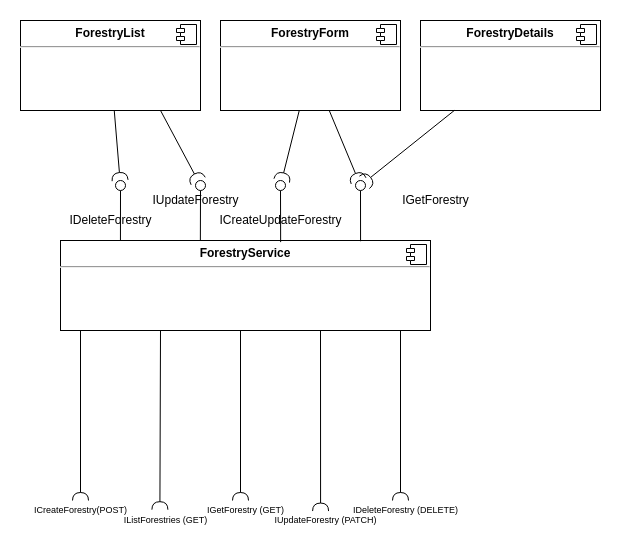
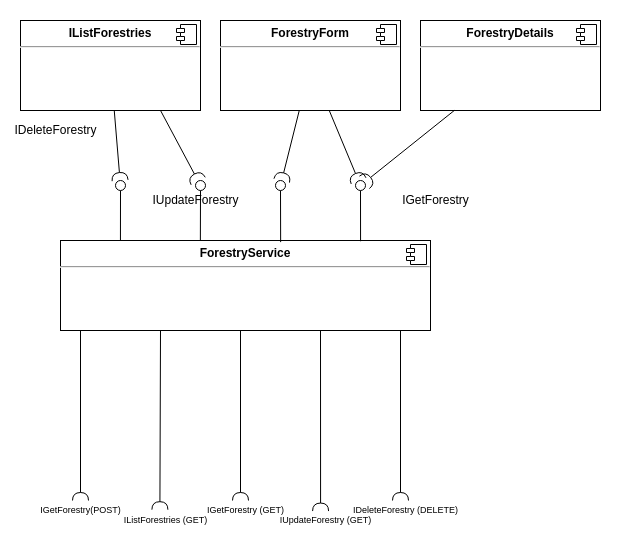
node "ForestryList": label "ForestryList" -> "IListForestries"
node "IDeleteForestry": moved (111, 221) -> (56, 131)
node "ICreateUpdateForestry": removed
node "ICreateForestry(POST)": label "ICreateForestry(POST)" -> "IGetForestry(POST)"
node "IUpdateForestry (PATCH)": label "IUpdateForestry (PATCH)" -> "IUpdateForestry (GET)"
